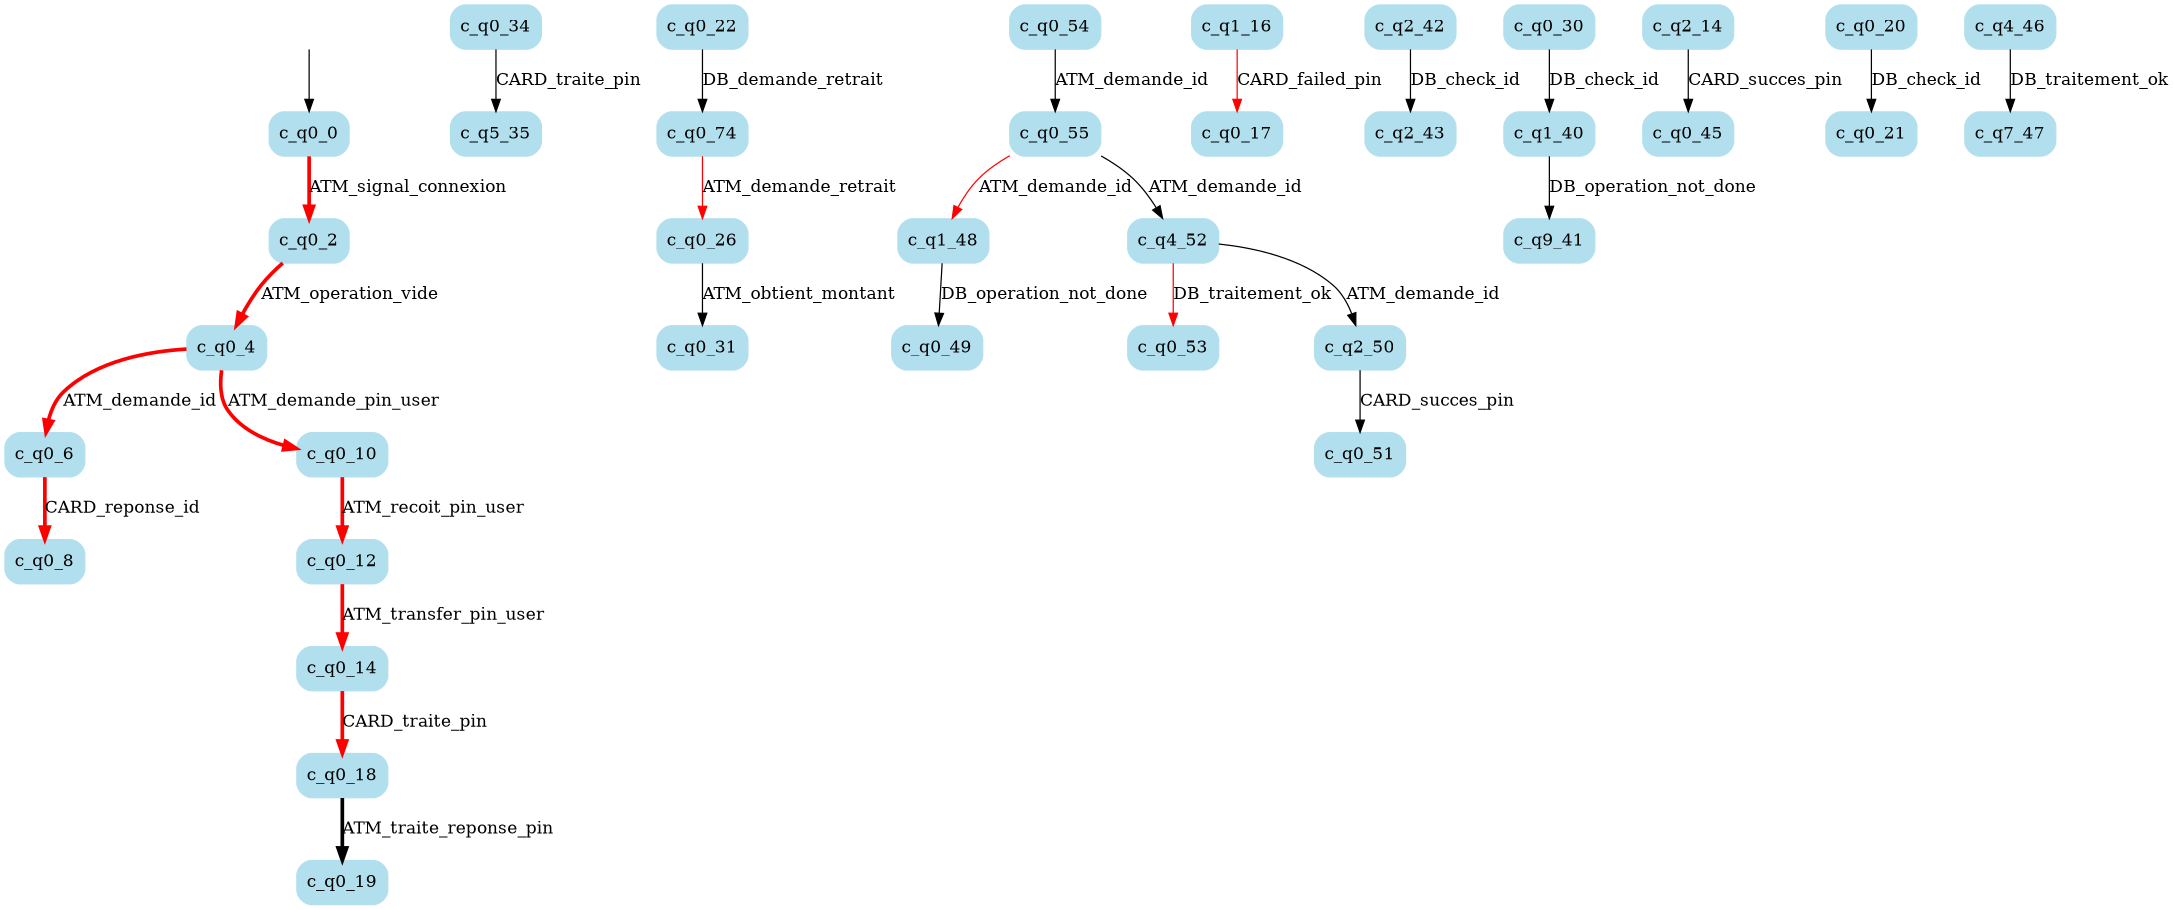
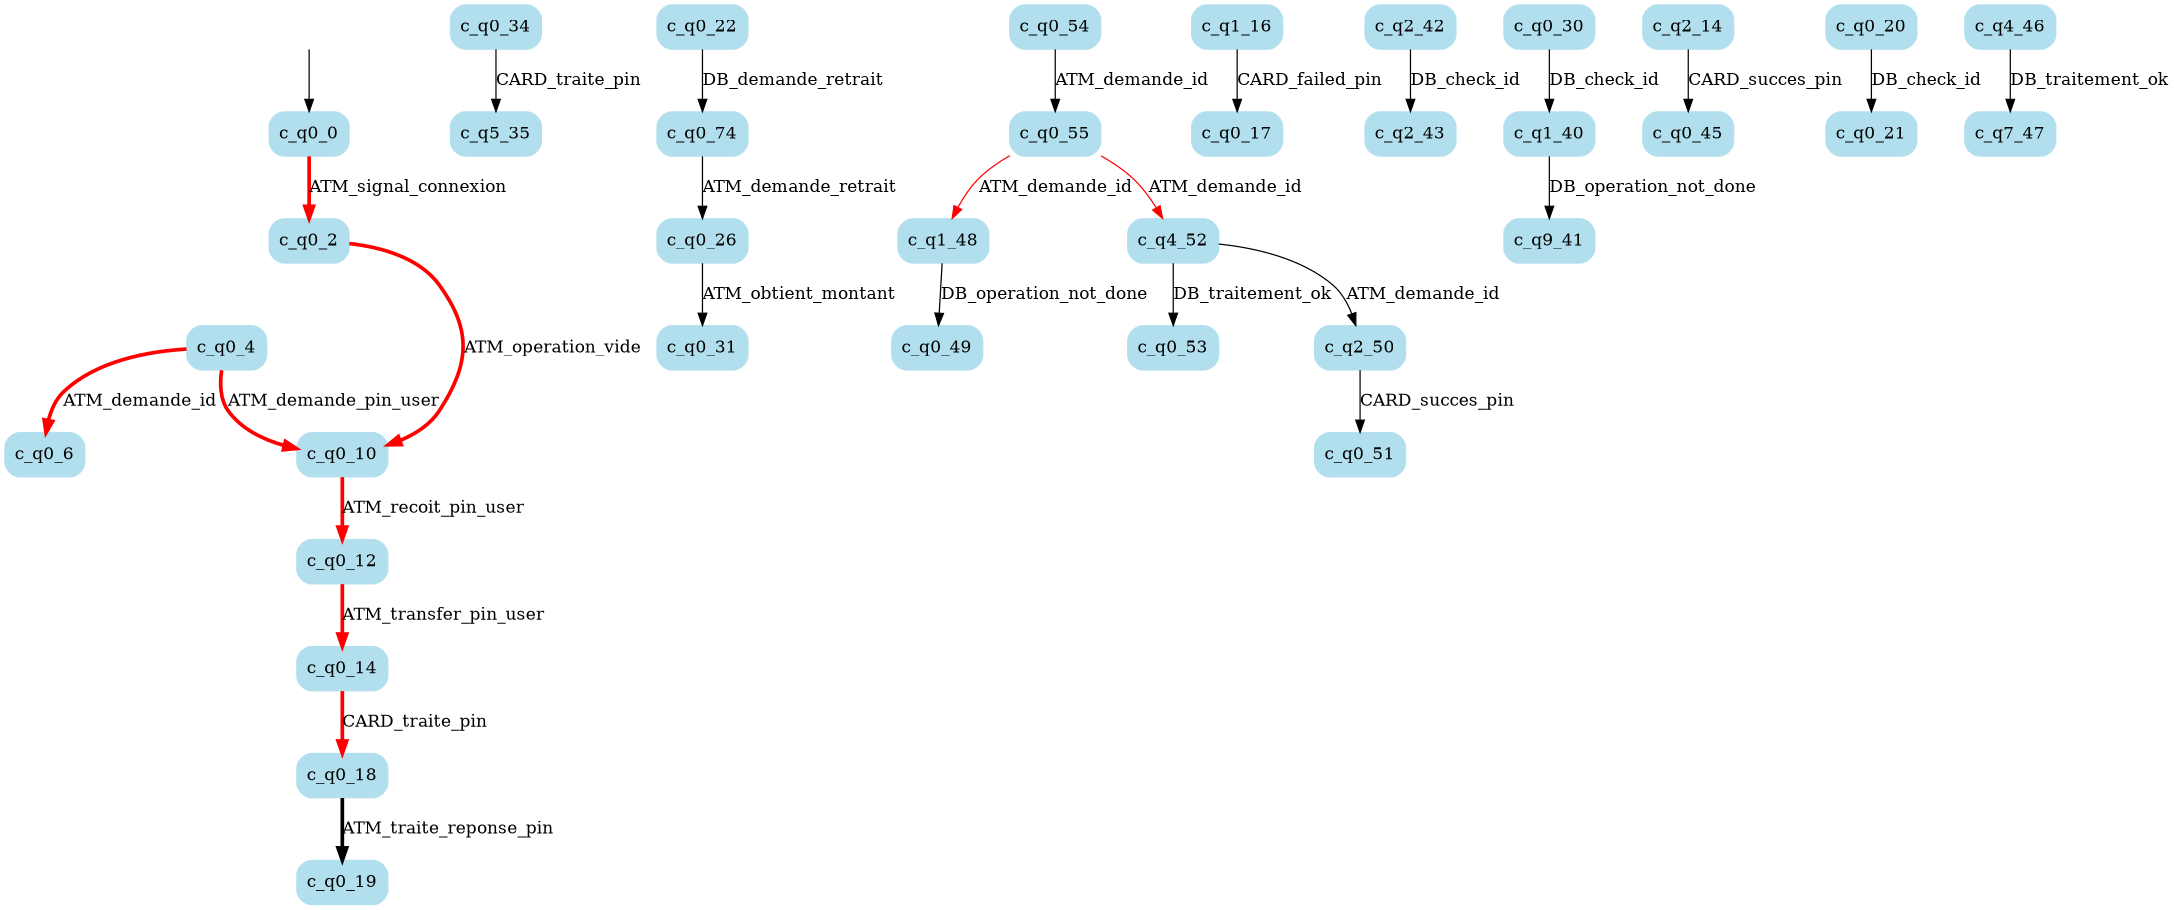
edge "c_q1_16" -> "c_q0_17": color red -> black
edge "c_q0_55" -> "c_q4_52": color black -> red
edge "c_q0_74" -> "c_q0_26": color red -> black
edge "c_q0_2" -> "c_q0_4": now "c_q0_2" -> "c_q0_10"
edge "c_q4_52" -> "c_q0_53": color red -> black
node "c_q0_8": removed
